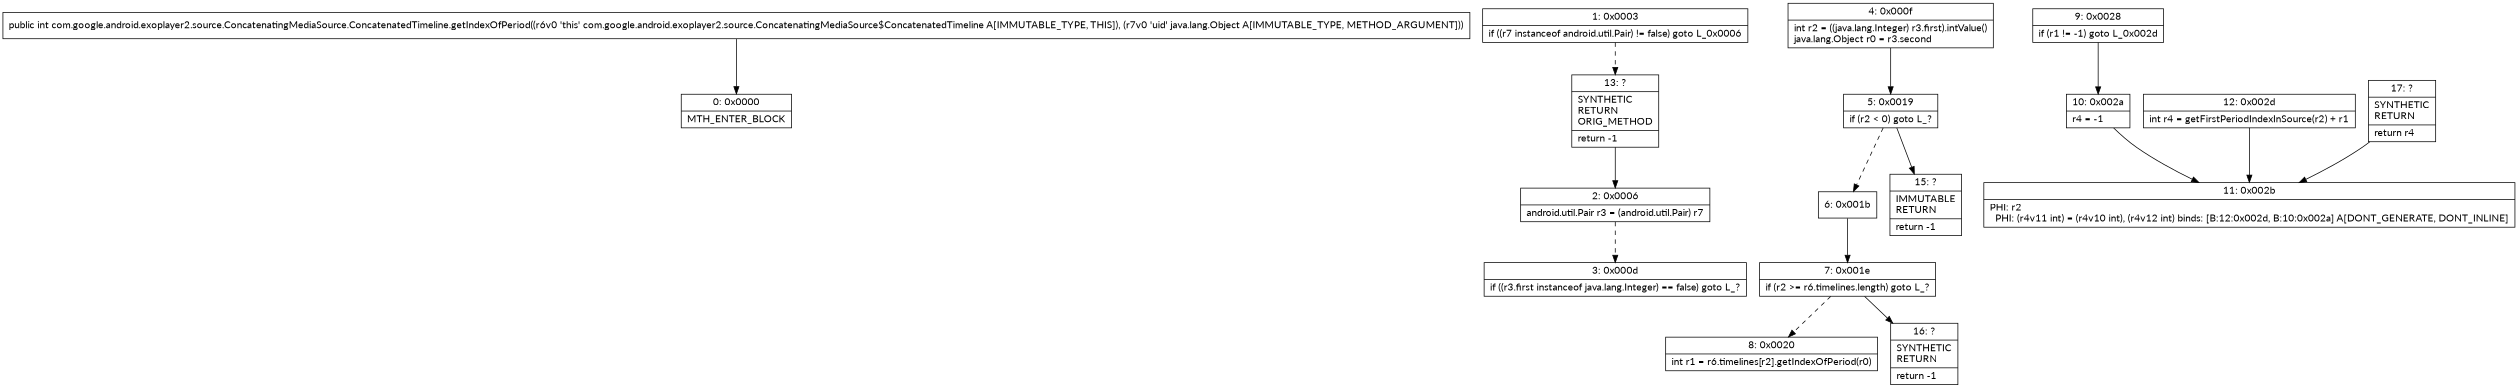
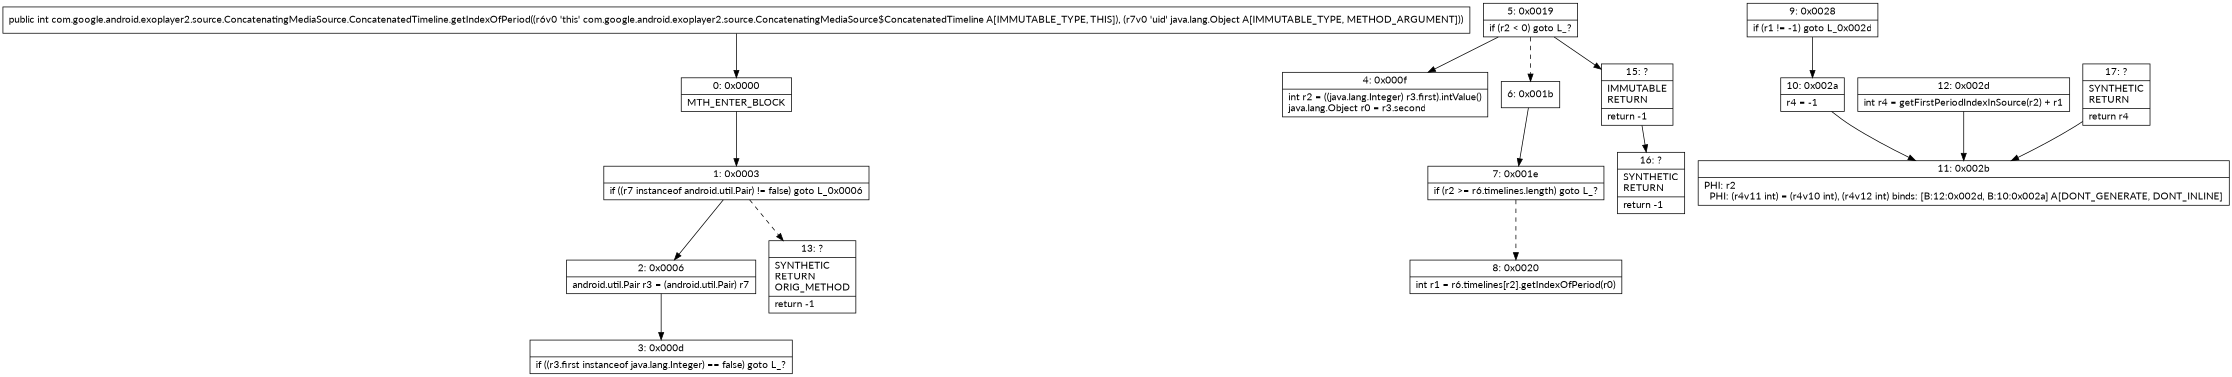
edge "4: 0x000f" -> "5: 0x0019": reversed
edge "0: 0x0000" -> "1: 0x0003": added
edge "13: ?" -> "2: 0x0006": now "1: 0x0003" -> "2: 0x0006"
edge "2: 0x0006" -> "3: 0x000d": style dashed -> solid
edge "7: 0x001e" -> "16: ?": now "15: ?" -> "16: ?"
